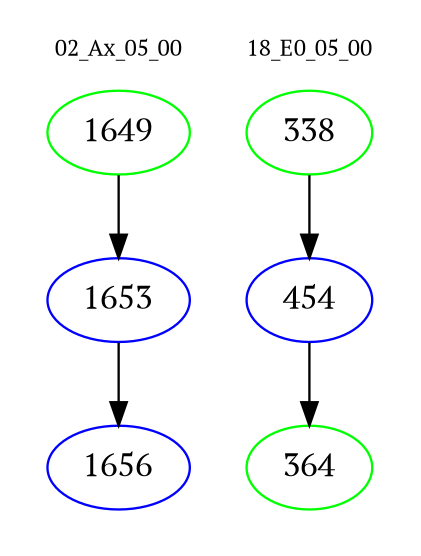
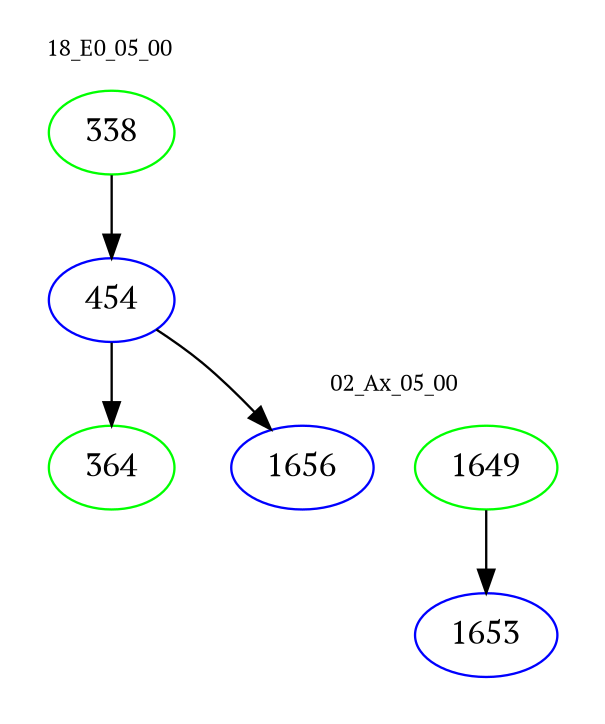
edge "1653" -> "1656": now "454" -> "1656"
